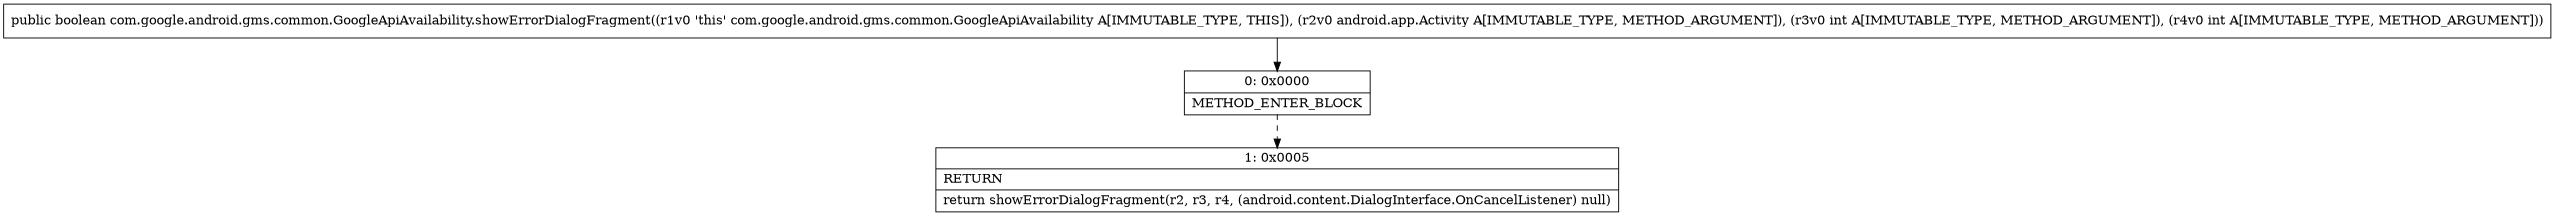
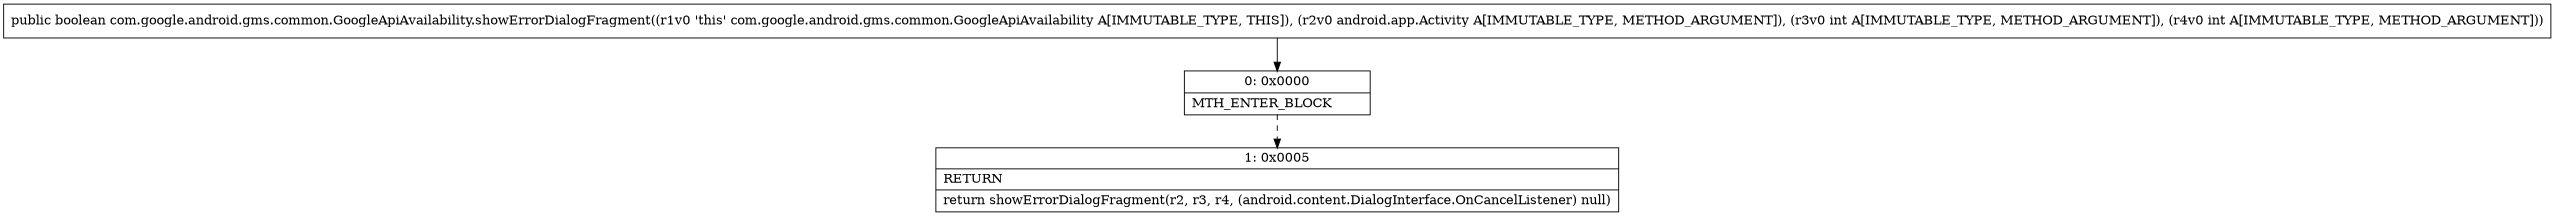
node "0: 0x0000": text "METHOD_ENTER_BLOCK" -> "MTH_ENTER_BLOCK"
